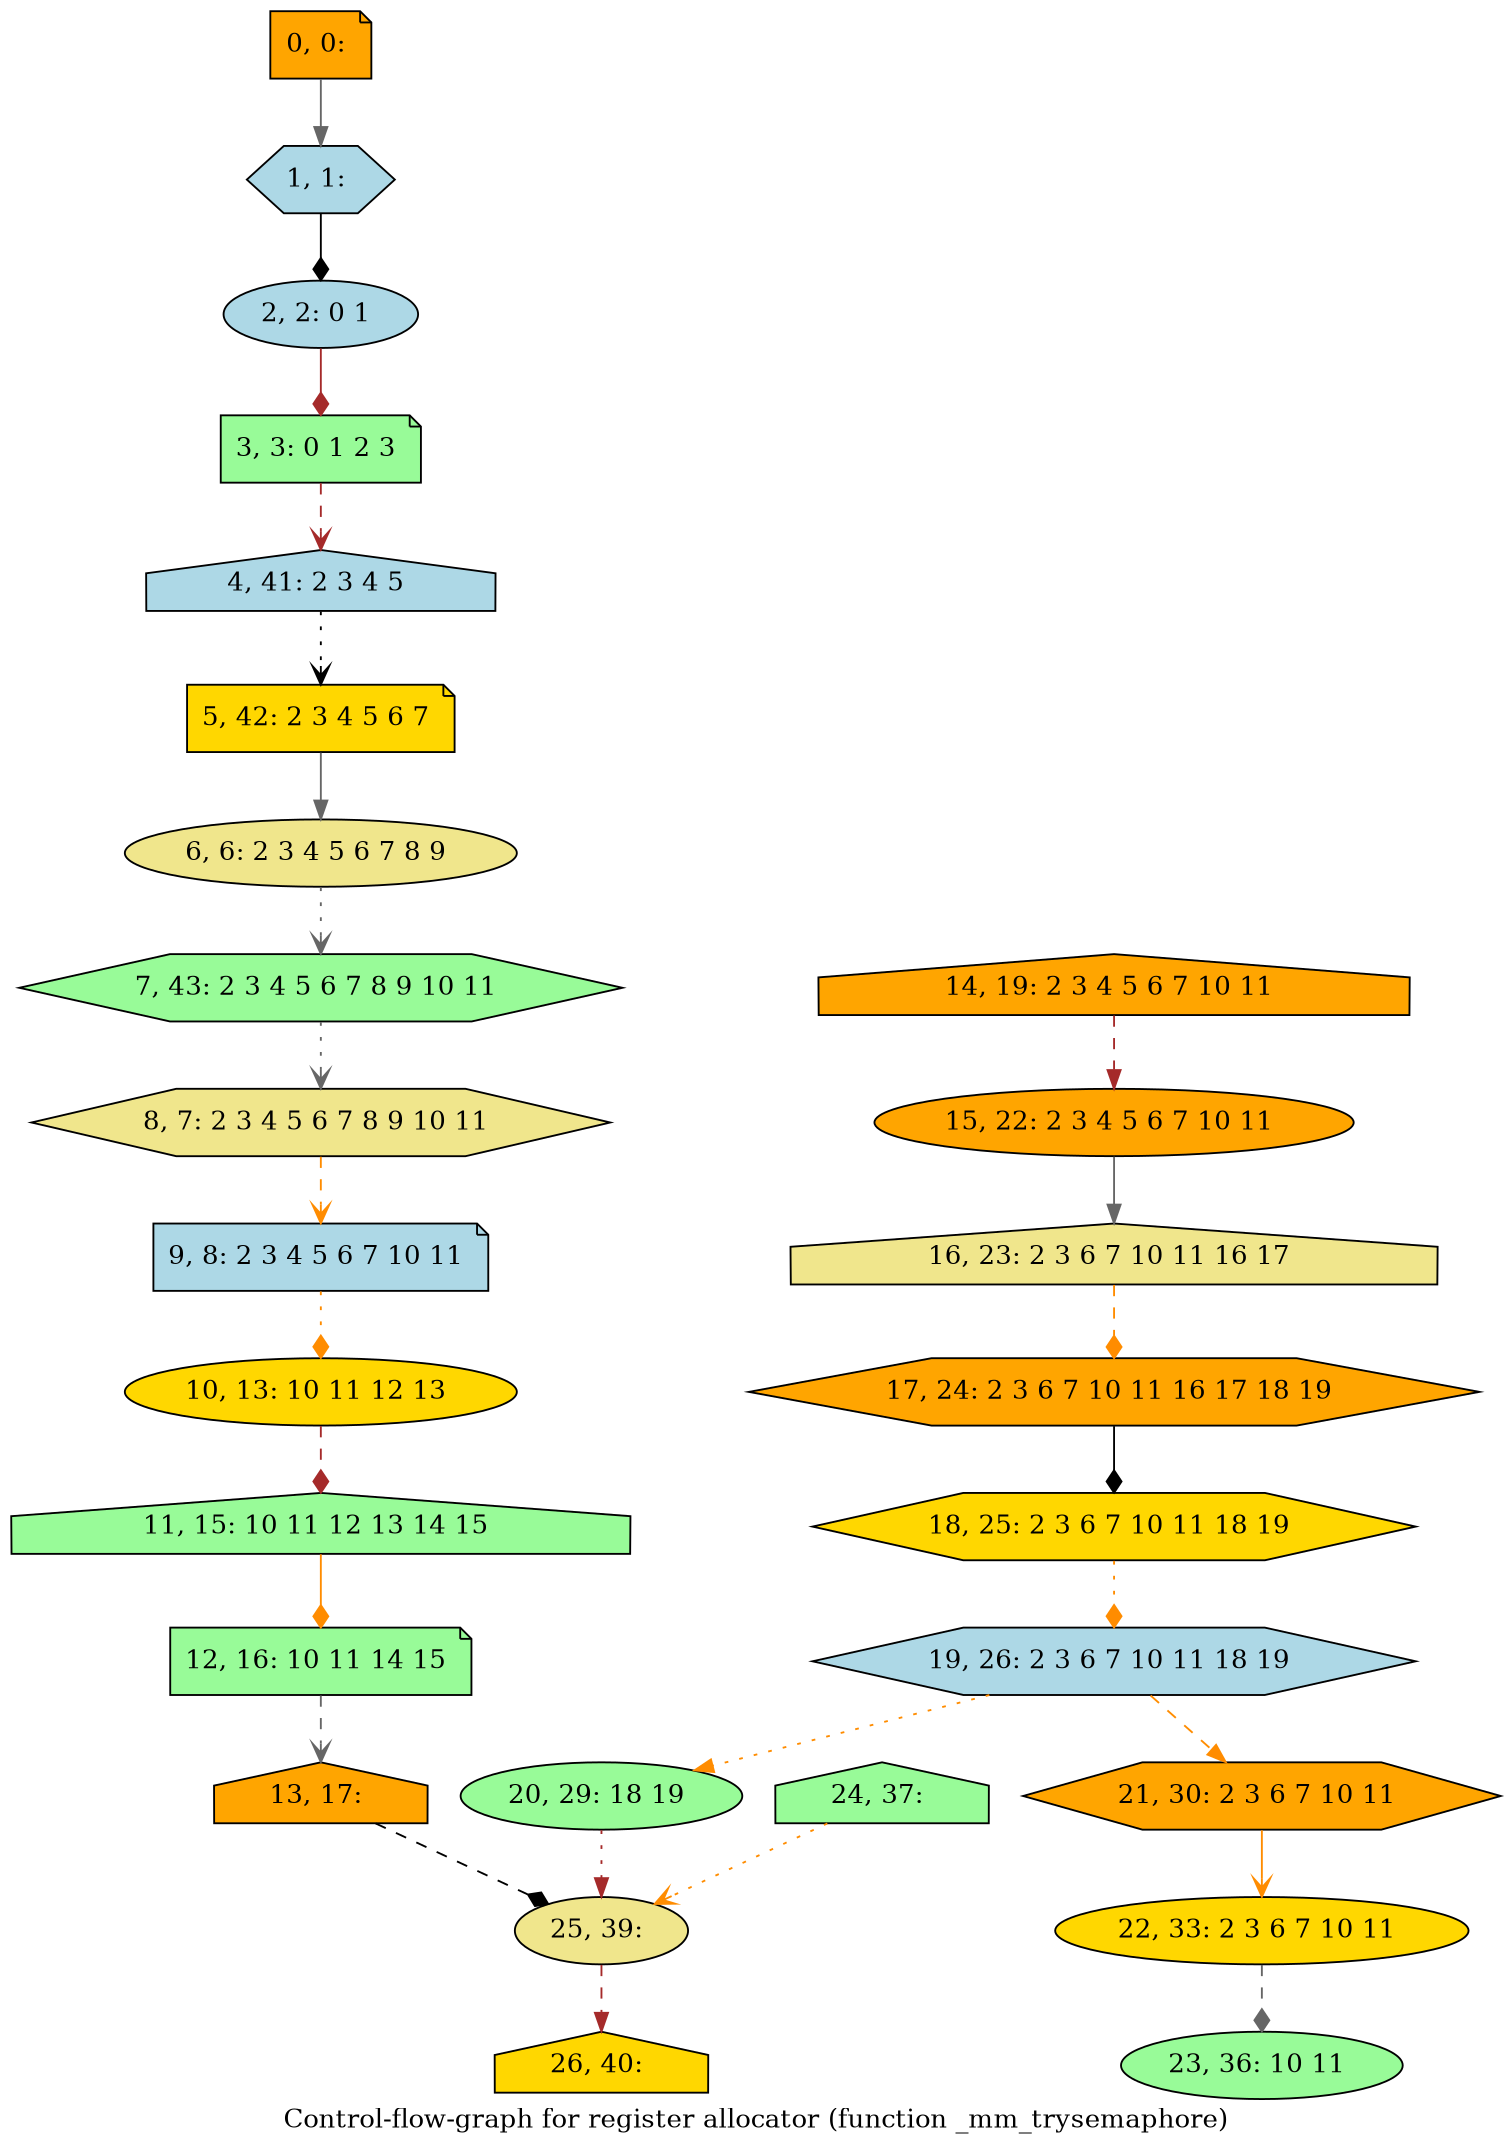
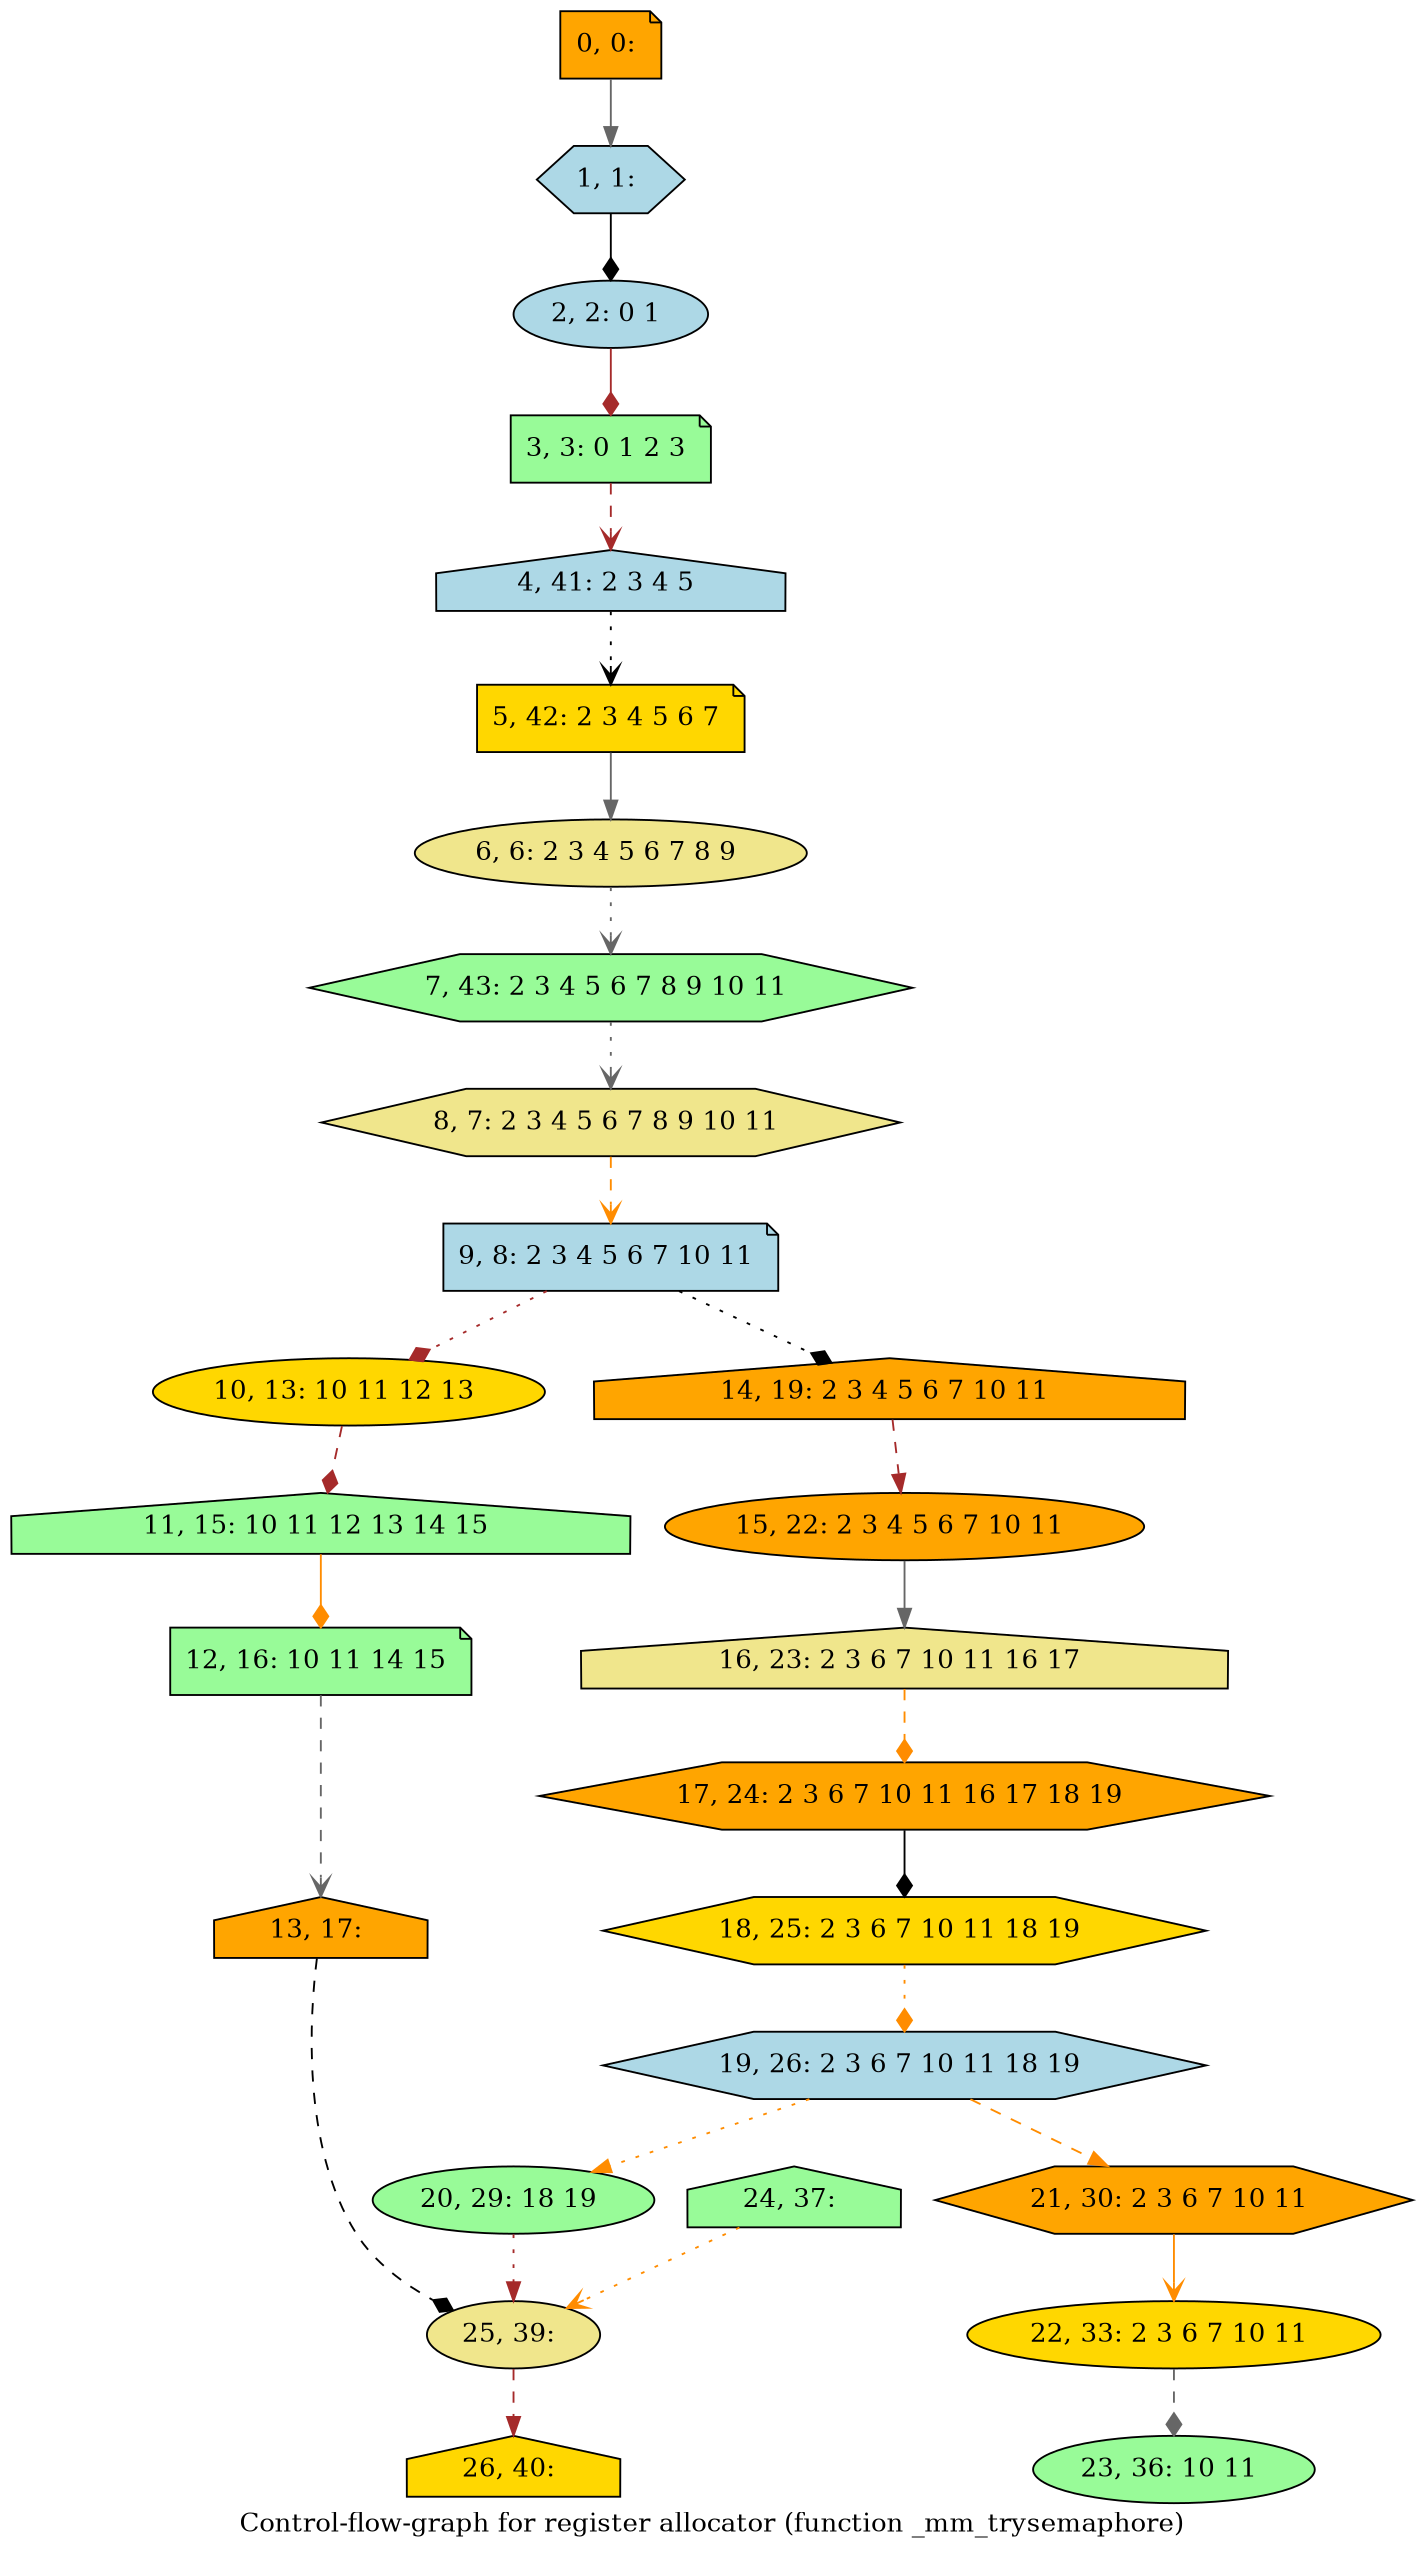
edge "9, 8: 2 3 4 5 6 7 10 11" -> "10, 13: 10 11 12 13": color darkorange -> brown
edge "9, 8: 2 3 4 5 6 7 10 11" -> "14, 19: 2 3 4 5 6 7 10 11": added
